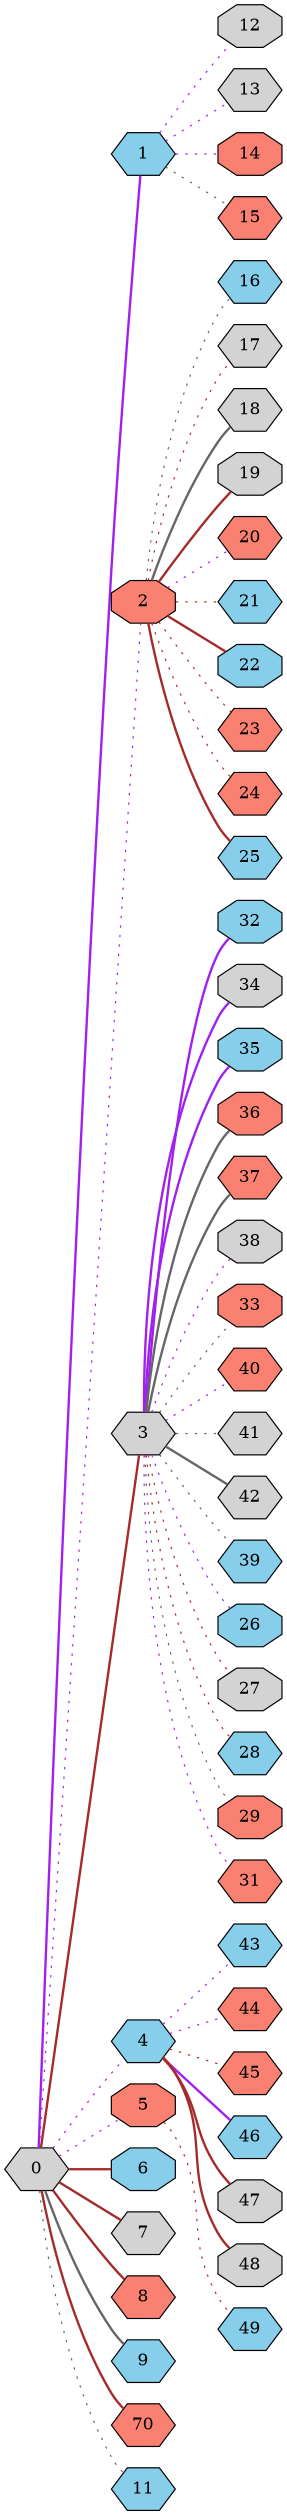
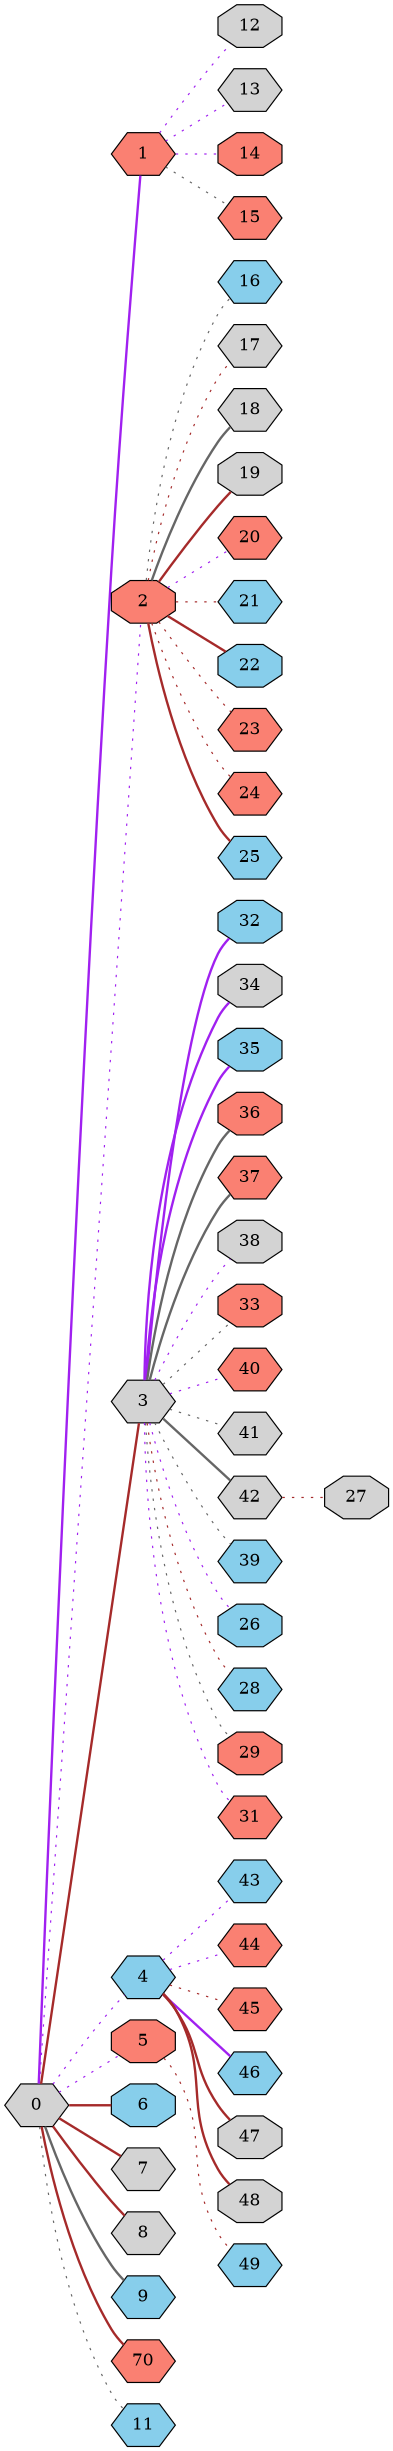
node "1": fillcolor skyblue -> salmon
edge "3" -- "27": now "42" -- "27"
node "8": fillcolor salmon -> lightgrey
